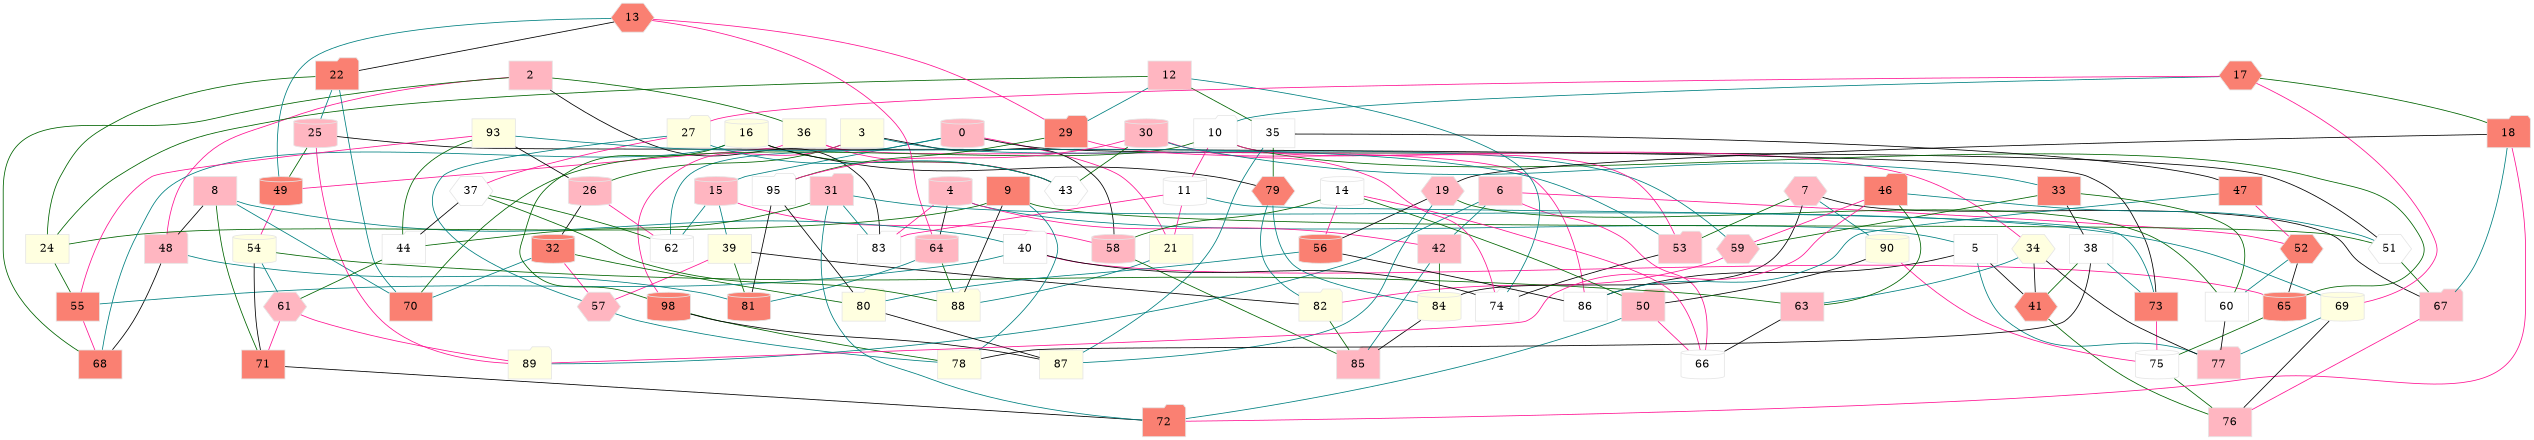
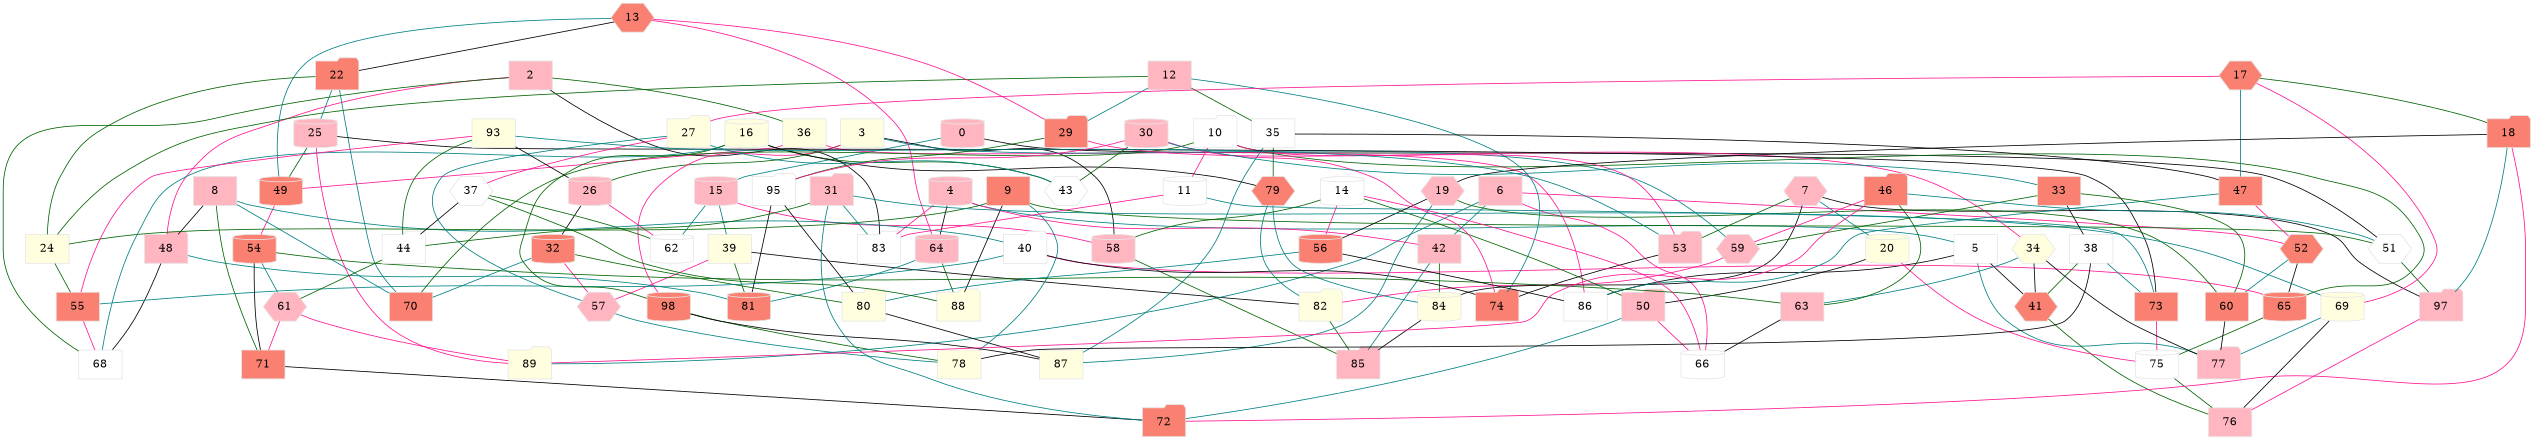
edge "17" -- "10": now "17" -- "47"
edge "0" -- "62": removed
edge "36" -- "43": removed
node "54": fillcolor lightyellow -> salmon
node "21": removed
node "90": label "90" -> "20"
node "74": fillcolor white -> salmon
node "60": fillcolor white -> salmon
node "67": label "67" -> "97"
node "68": fillcolor salmon -> white
